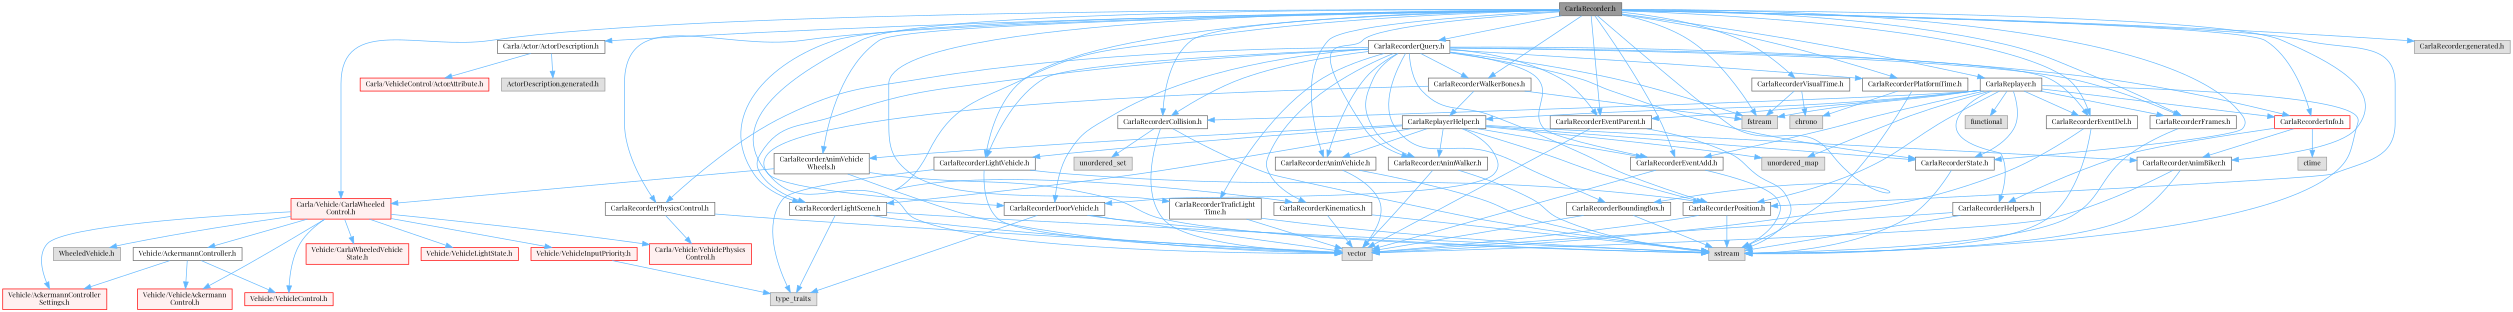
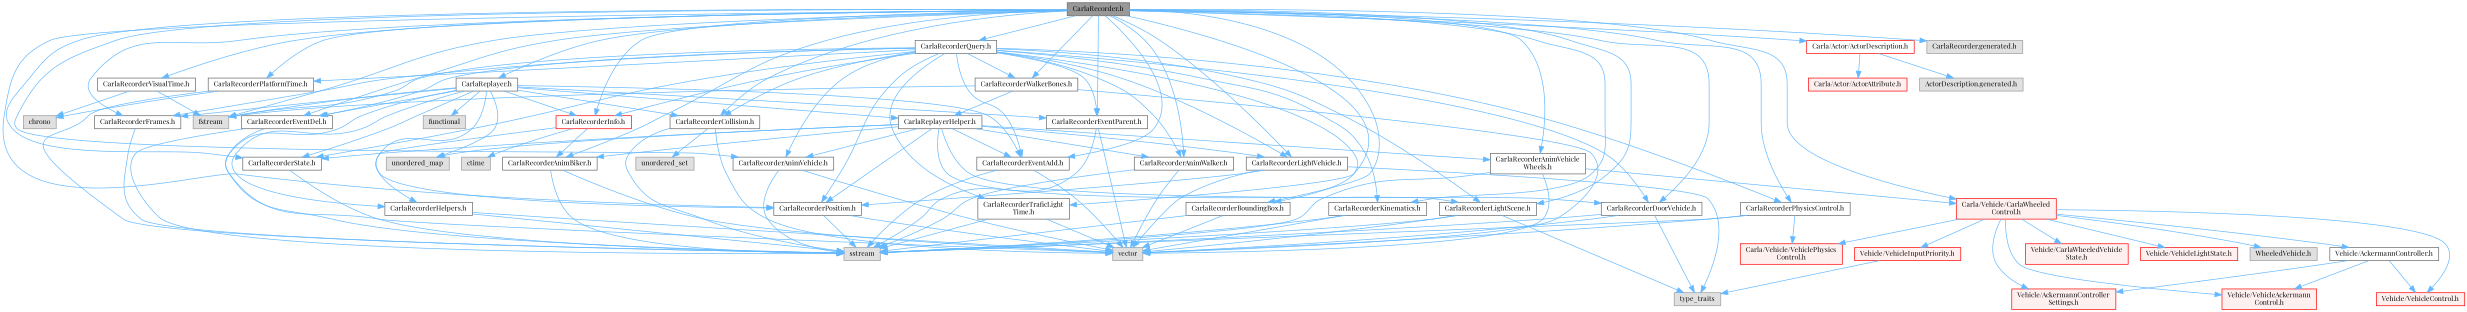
node "Carla/Actor/ActorDescription.h": color grey40 -> red
node "Carla/VehicleControl/ActorAttribute.h": label "Carla/VehicleControl/ActorAttribute.h" -> "Carla/Actor/ActorAttribute.h"
edge "CarlaRecorderPhysicsControl.h" -> "sstream": added
